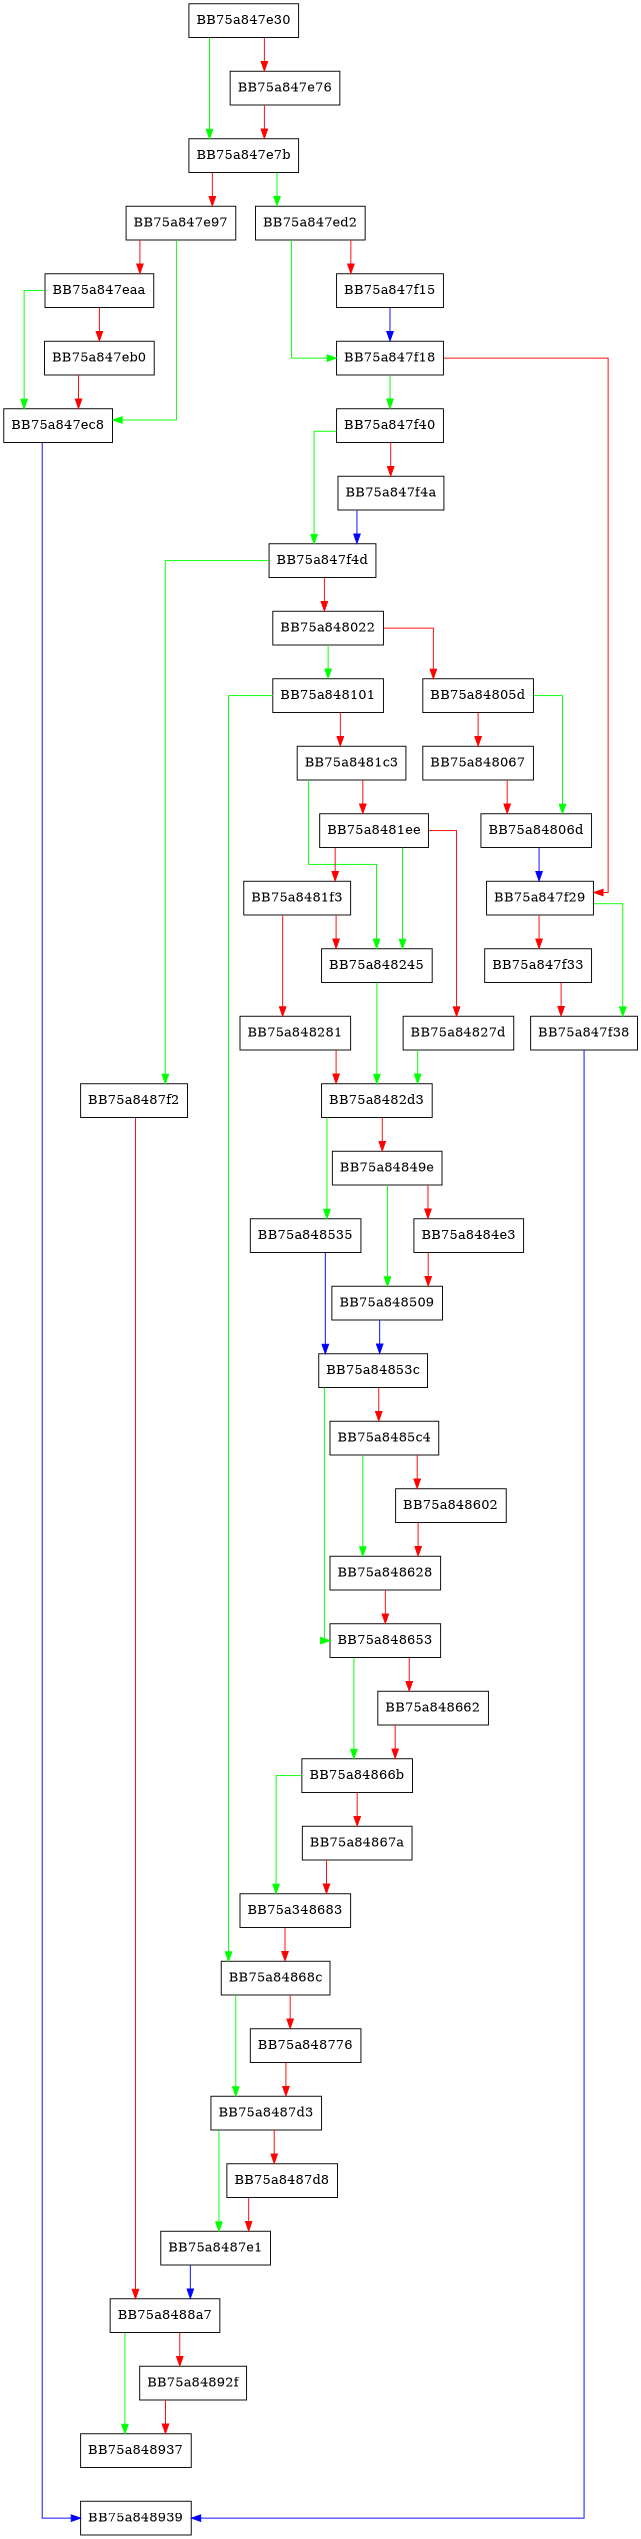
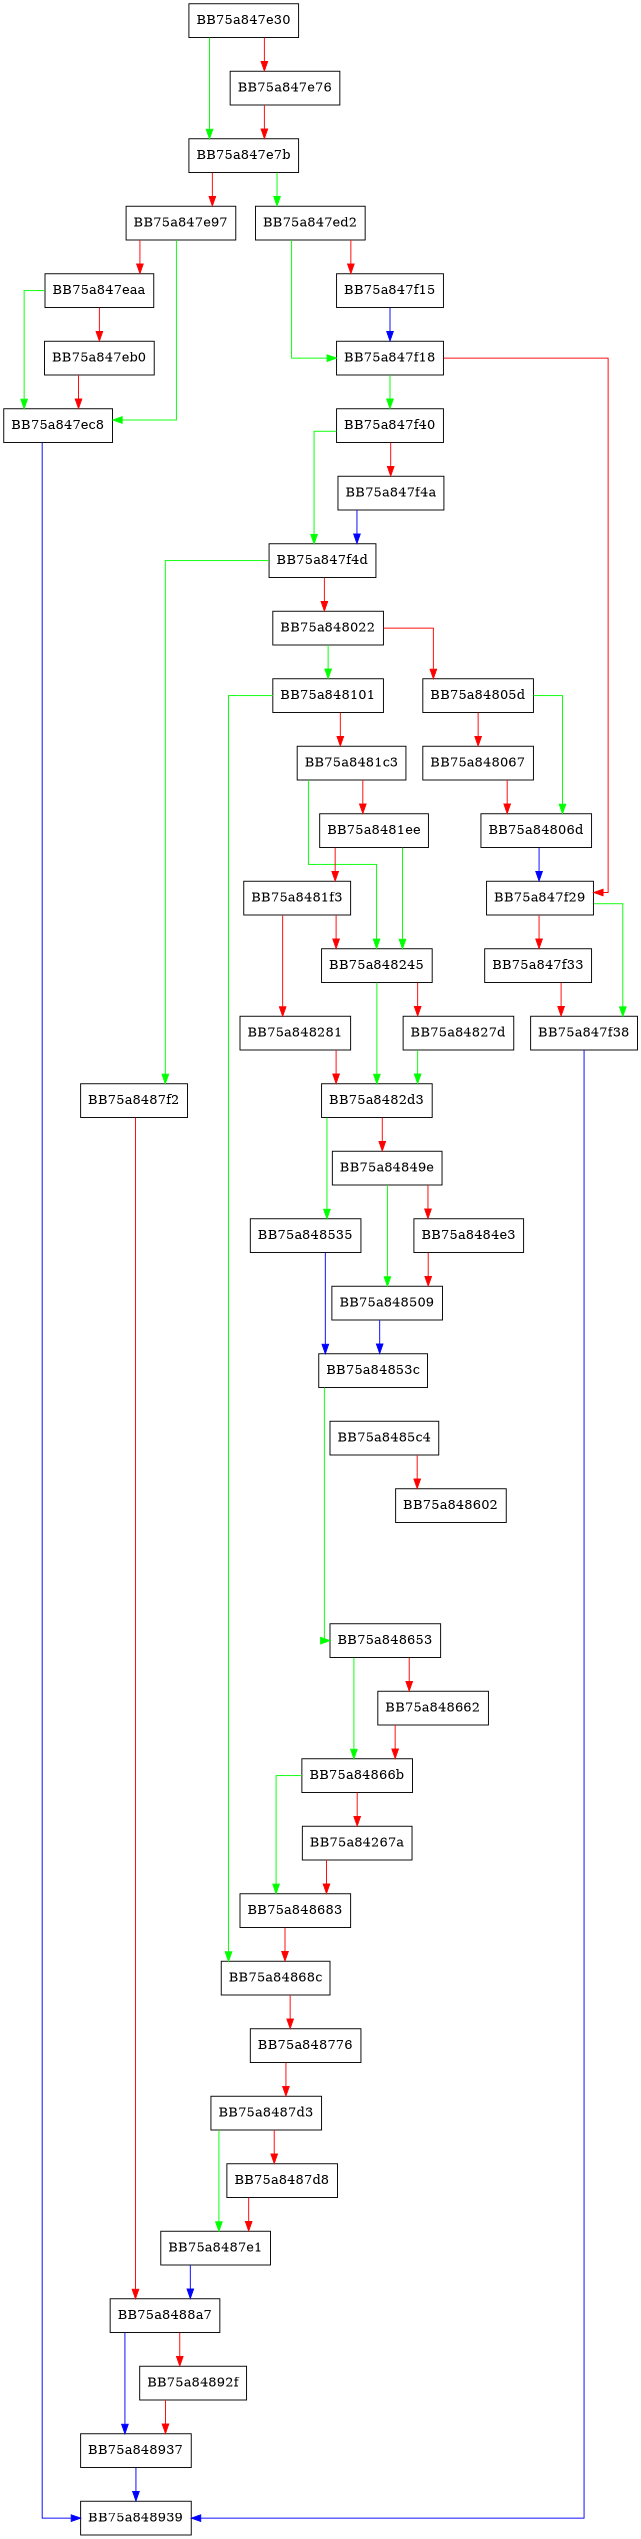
edge "BB75a8481ee" -> "BB75a84827d": now "BB75a848245" -> "BB75a84827d"
edge "BB75a84853c" -> "BB75a8485c4": removed
node "BB75a848628": removed
node "BB75a84867a": label "BB75a84867a" -> "BB75a84267a"
node "BB75a348683": label "BB75a348683" -> "BB75a848683"
edge "BB75a84868c" -> "BB75a8487d3": removed
edge "BB75a8488a7" -> "BB75a848937": color green -> blue
edge "BB75a848937" -> "BB75a848939": added
